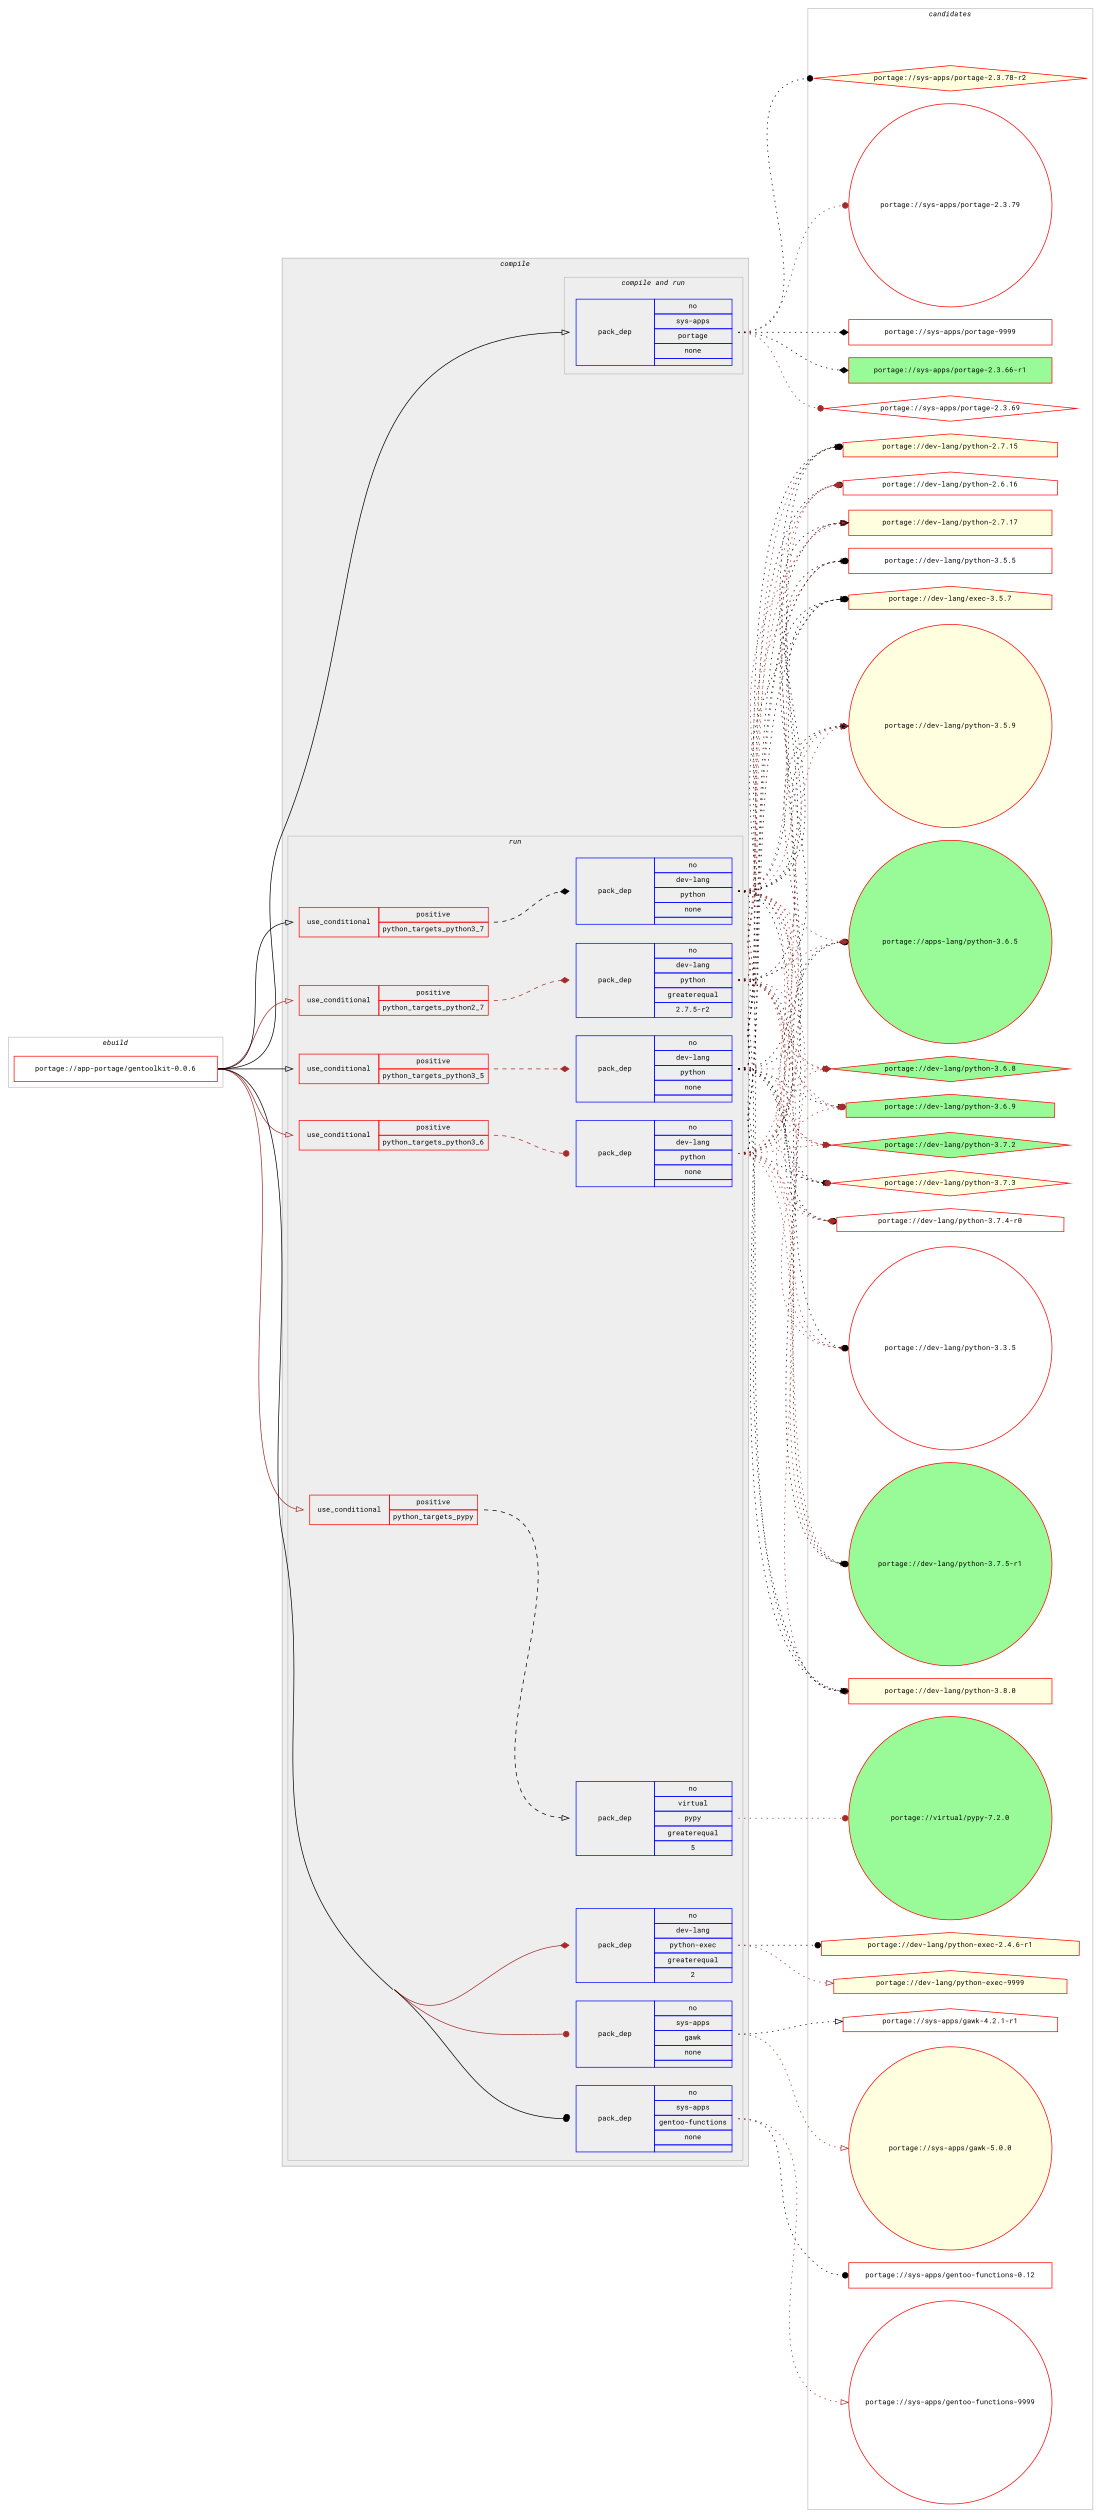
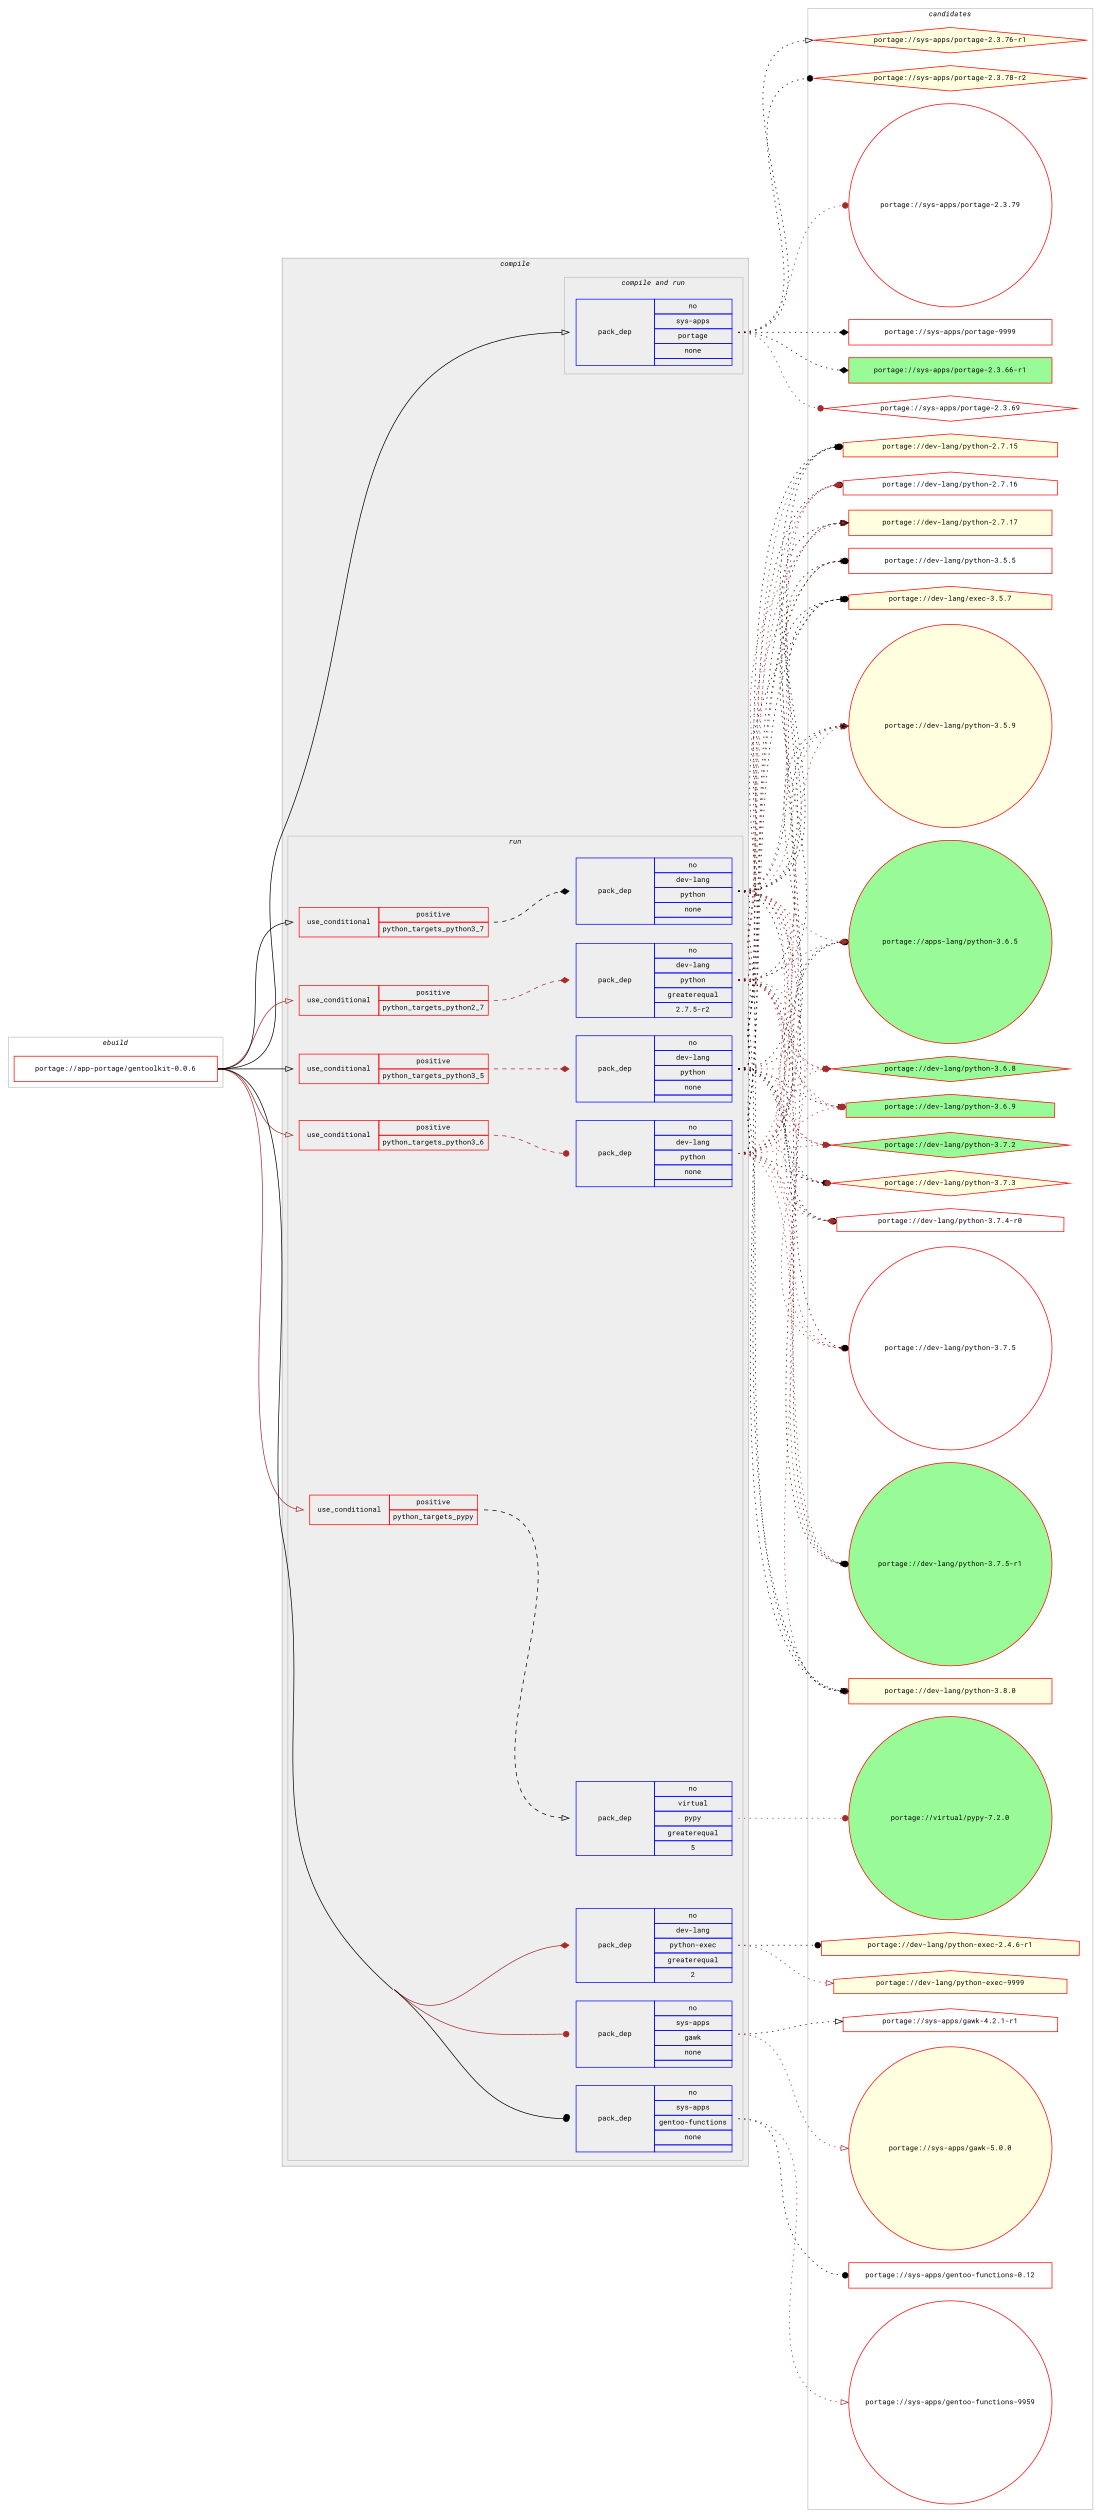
node "portage://sys-apps/portage-2.3.76-r1": added
node "portage://dev-lang/python-2.6.16": label "portage://dev-lang/python-2.6.16" -> "portage://dev-lang/python-2.7.16"
node "portage://dev-lang/python-3.3.5": label "portage://dev-lang/python-3.3.5" -> "portage://dev-lang/python-3.7.5"
node "portage://sys-apps/gentoo-functions-9999": label "portage://sys-apps/gentoo-functions-9999" -> "portage://sys-apps/gentoo-functions-9959"
